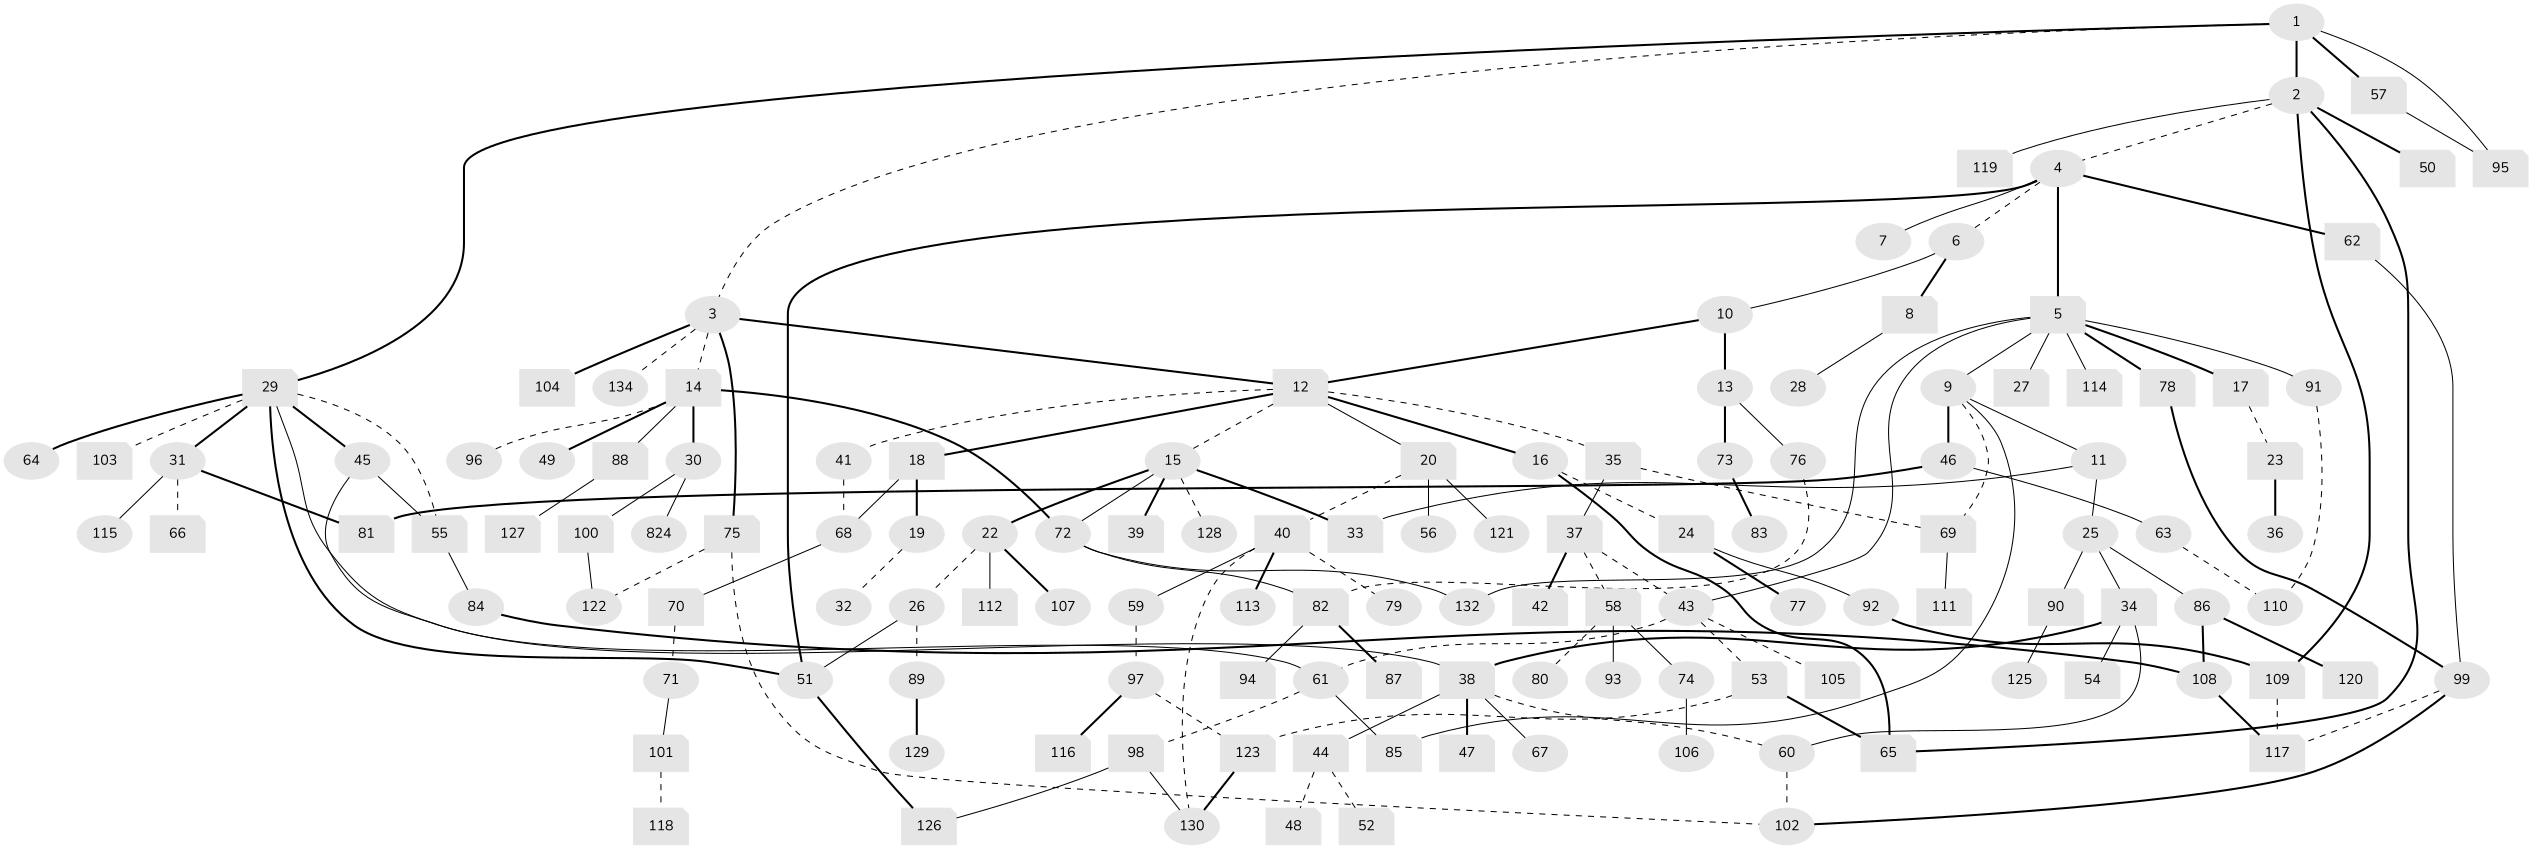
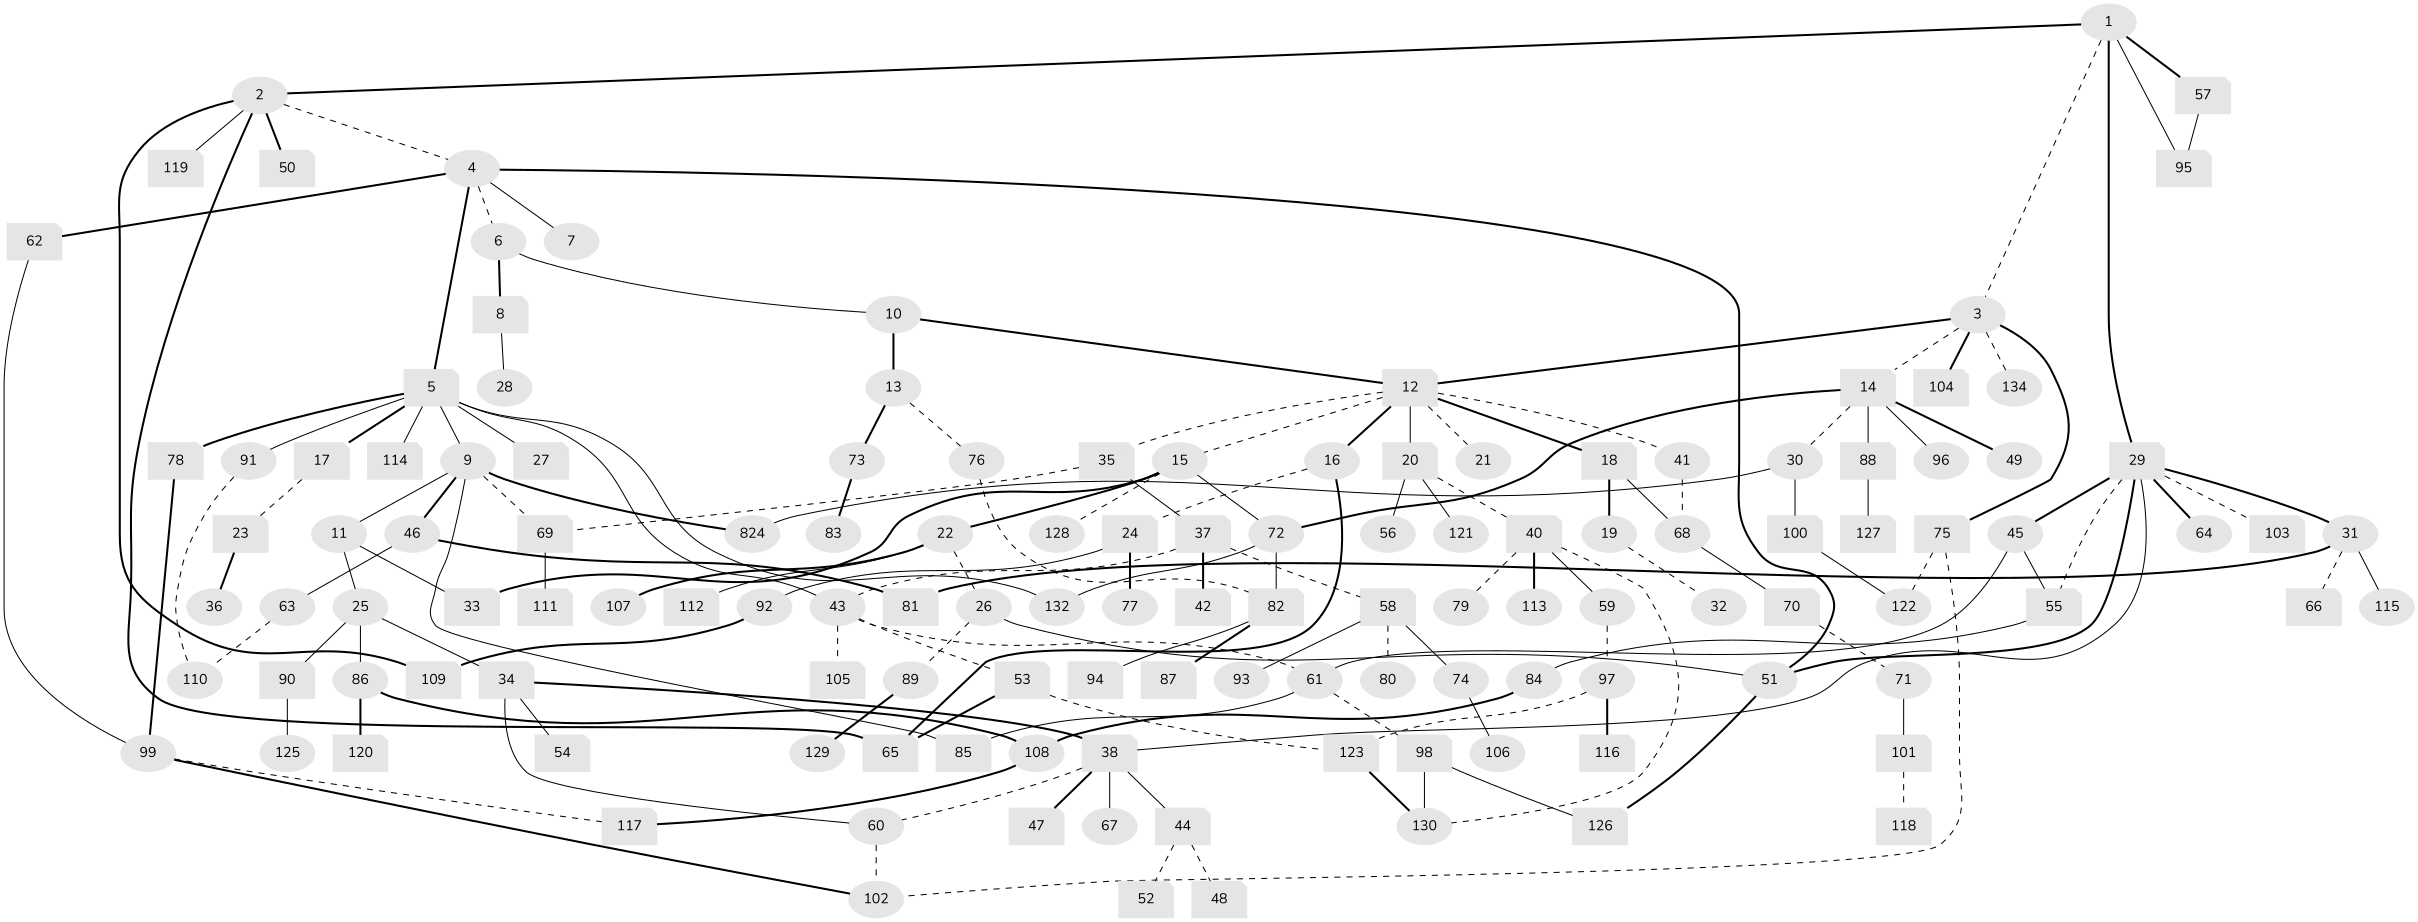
edge "14" -- "30": style bold -> dashed
edge "13" -- "76": style solid -> dashed
edge "14" -- "96": style dashed -> solid
node "21": added
edge "9" -- "824": added
node "39": removed
edge "109" -- "117": removed
